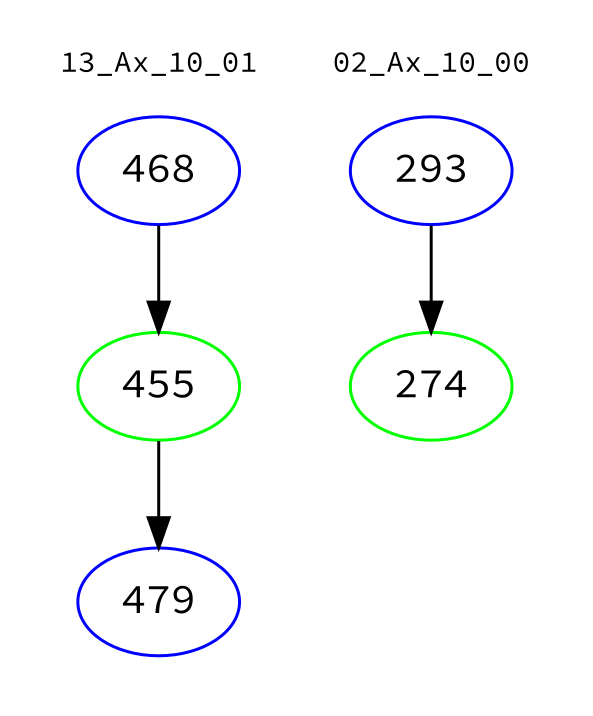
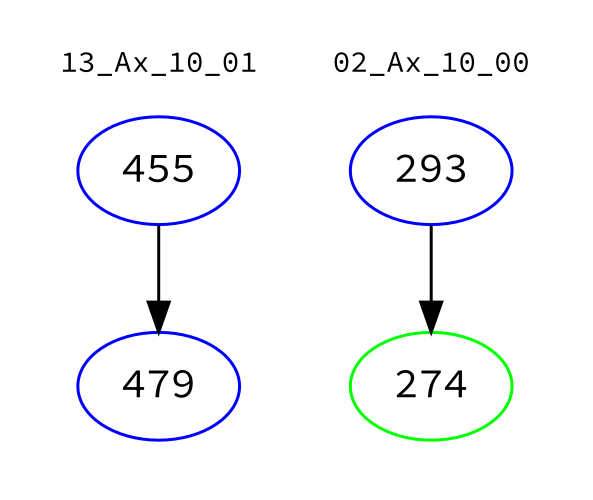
node "468": removed
node "455": color green -> blue
